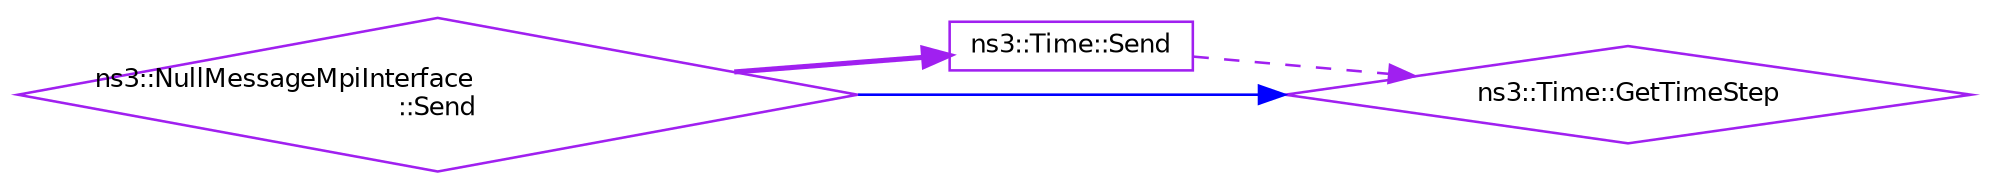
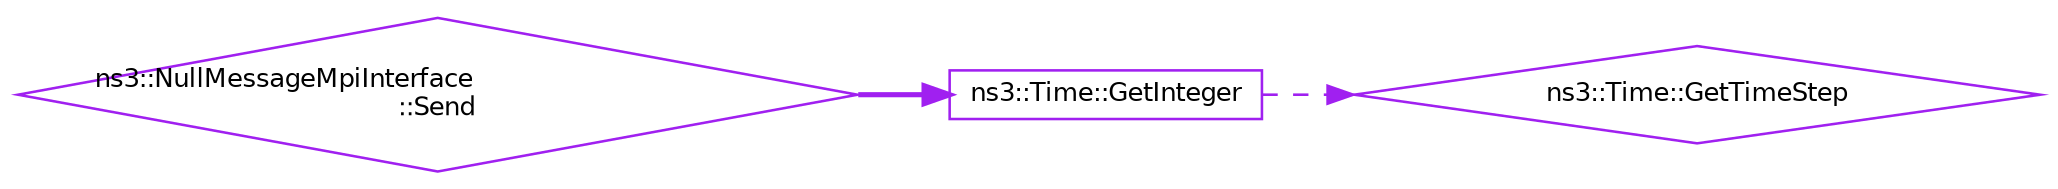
node "ns3::Time::Send": label "ns3::Time::Send" -> "ns3::Time::GetInteger"
edge "ns3::NullMessageMpiInterface ::Send" -> "ns3::Time::GetTimeStep": removed
